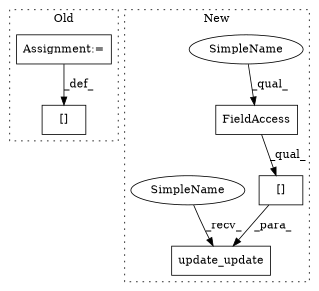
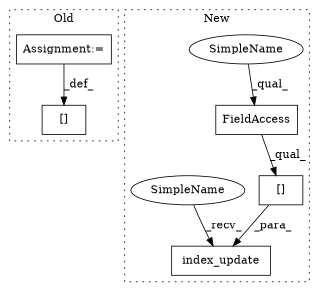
node "update_update": label "update_update" -> "index_update"
